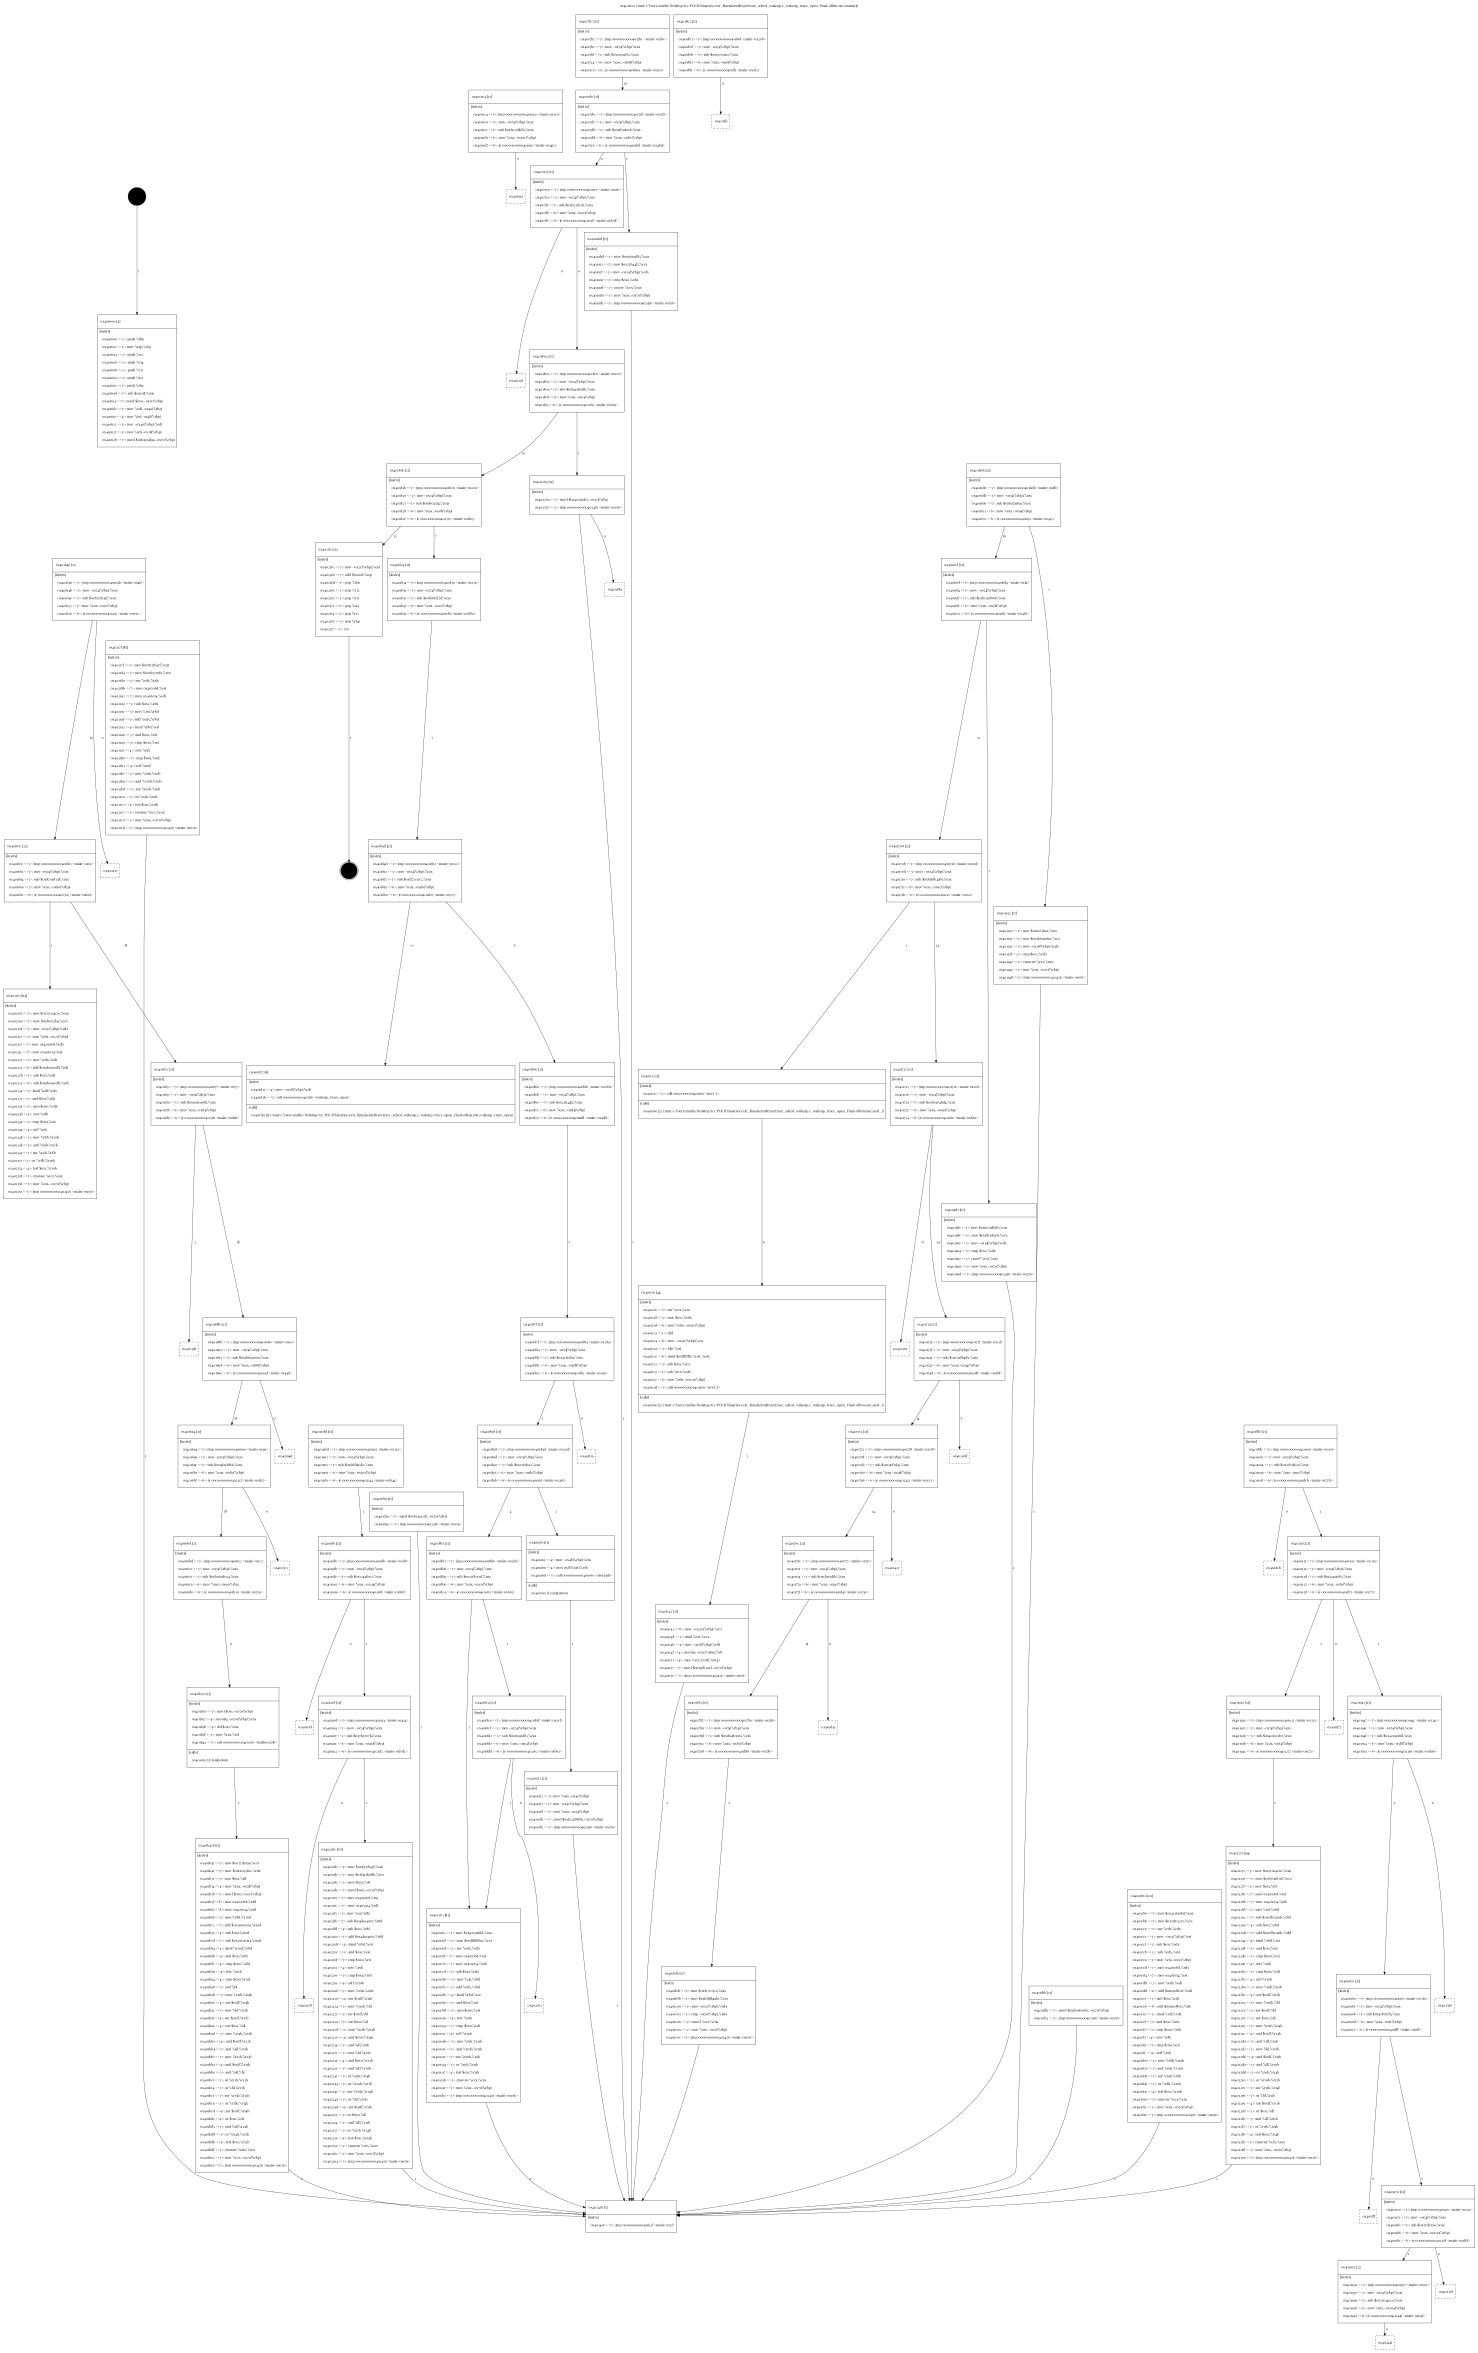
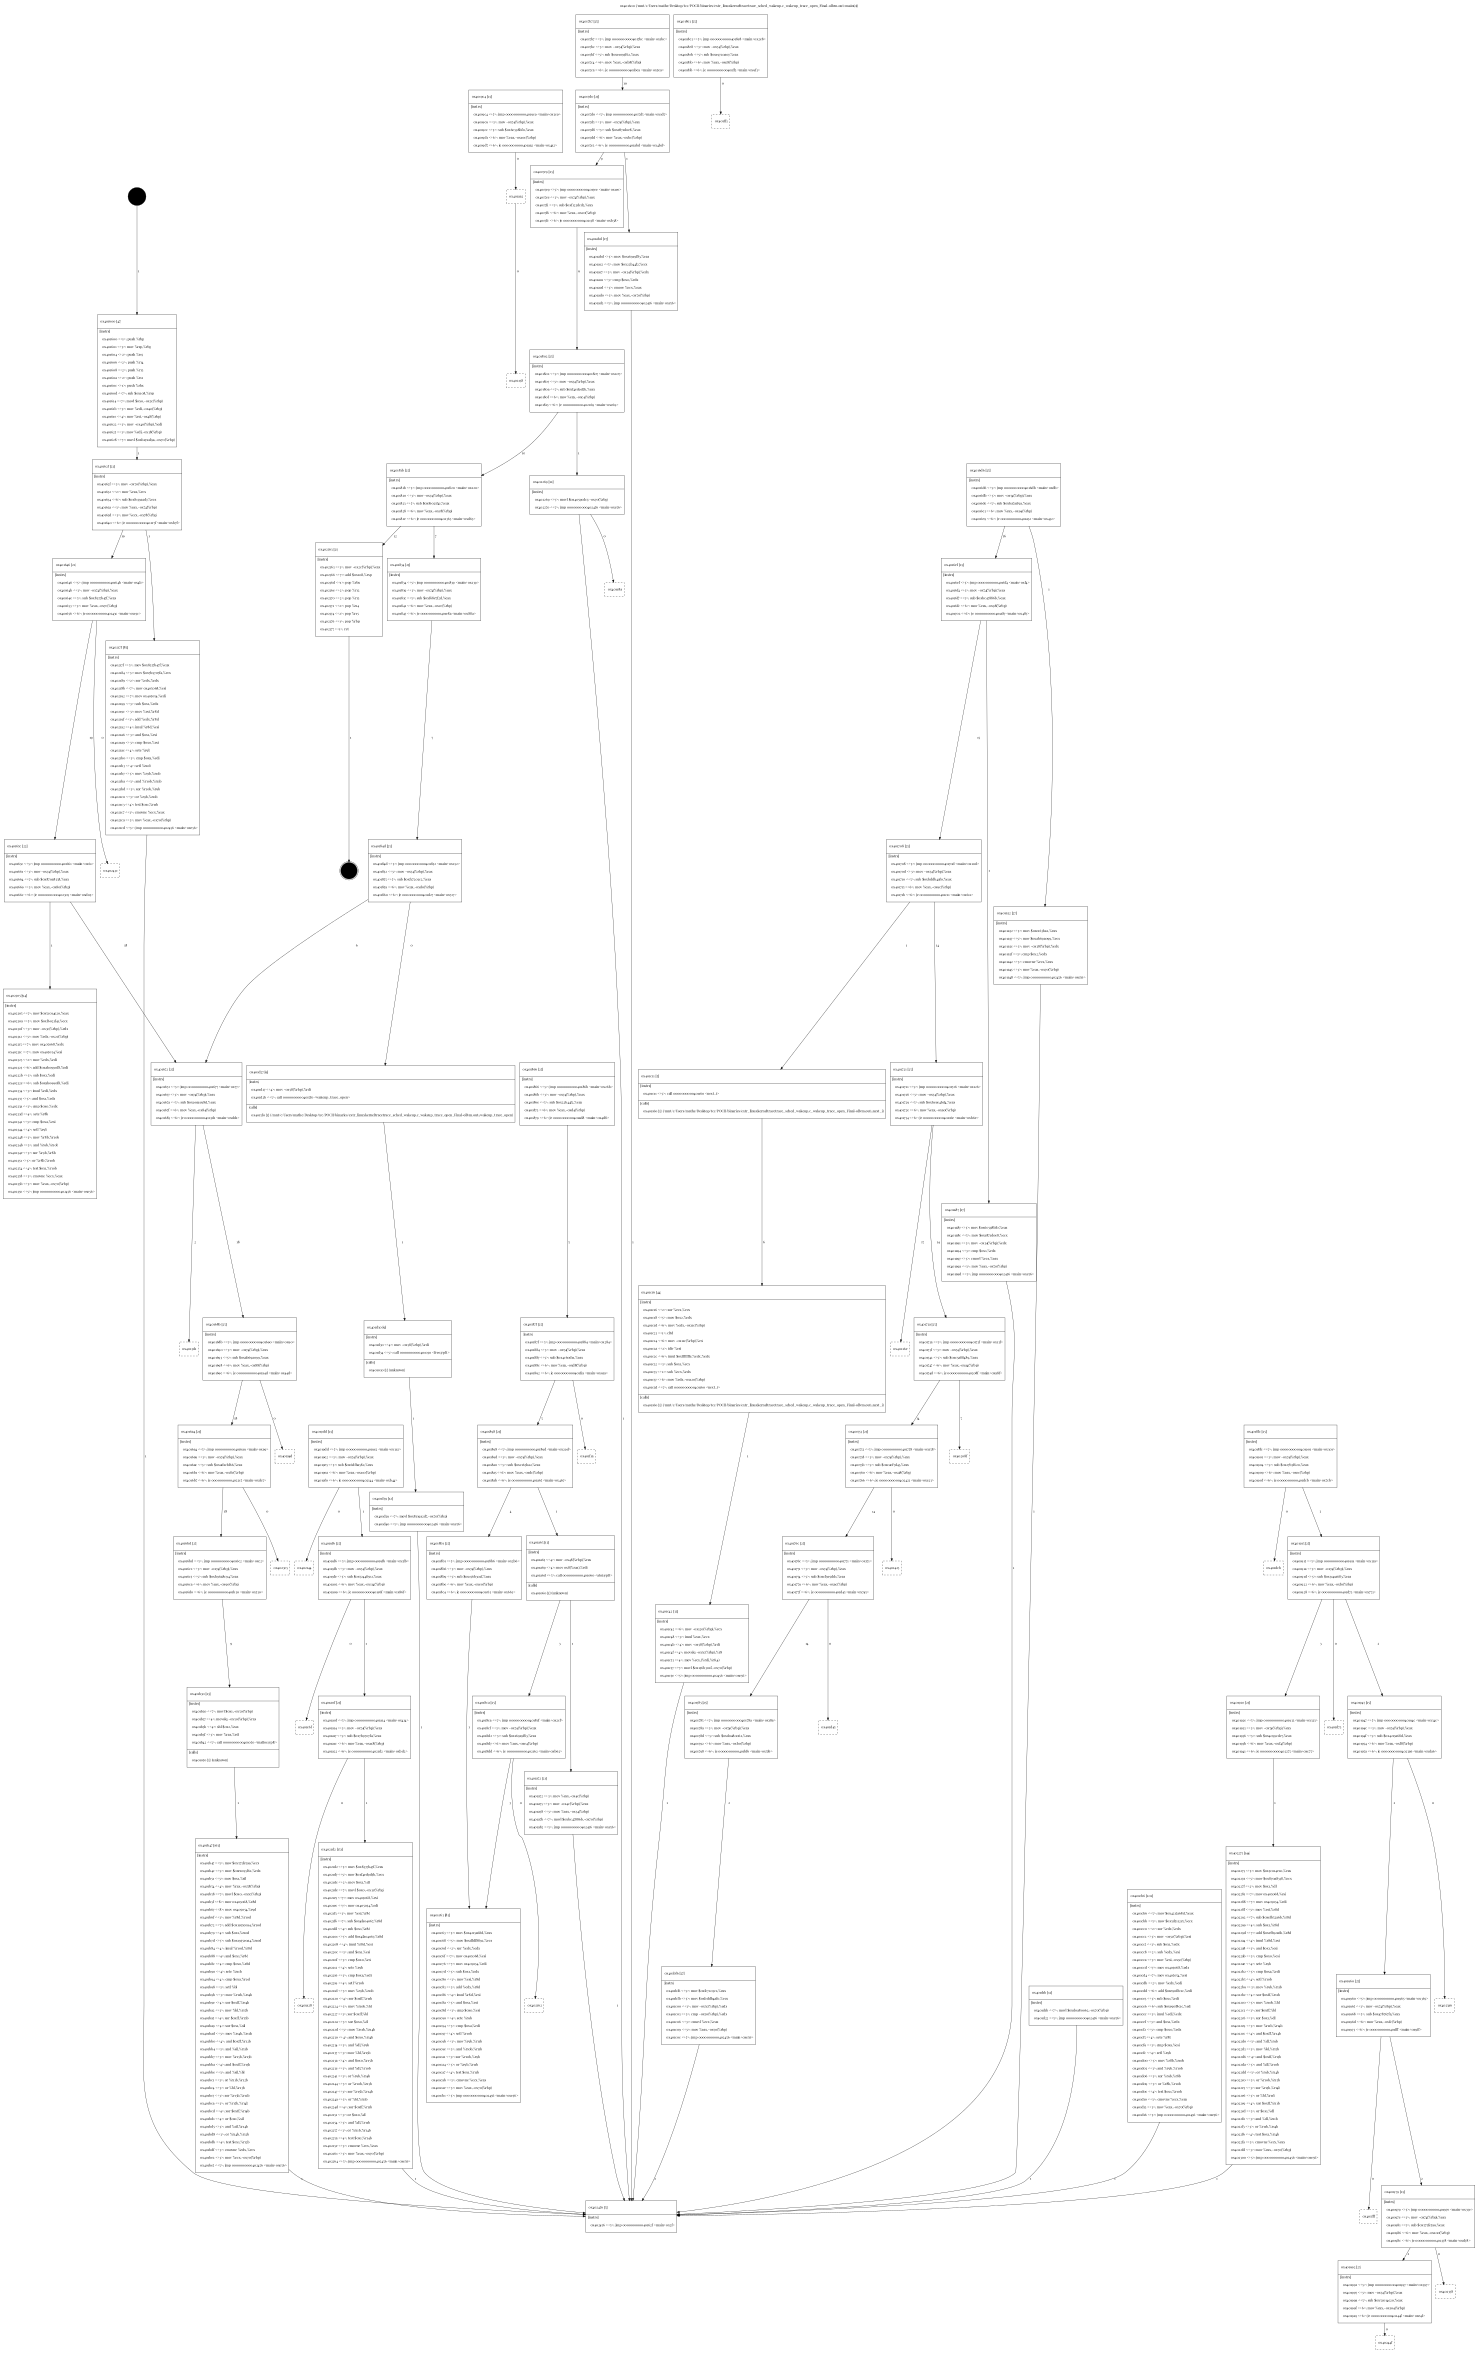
edge "0x4017e9 [25]" -> "0x402138": now "0x401aa2" -> "0x402138"
node "0x40162f [23]": added
edge "0x40184d [25]" -> "0x401866 [25]": now "0x40184d [25]" -> "0x401672 [25]"
node "0x401d30 [9]": added
node "0x402144": added
edge "0x4018b1 [25]" -> "0x4018ca [25]": now "0x401a65 [13]" -> "0x4018ca [25]"
edge "0x401c63 [83]" -> "0x402456 [5]": removed, label "1"
